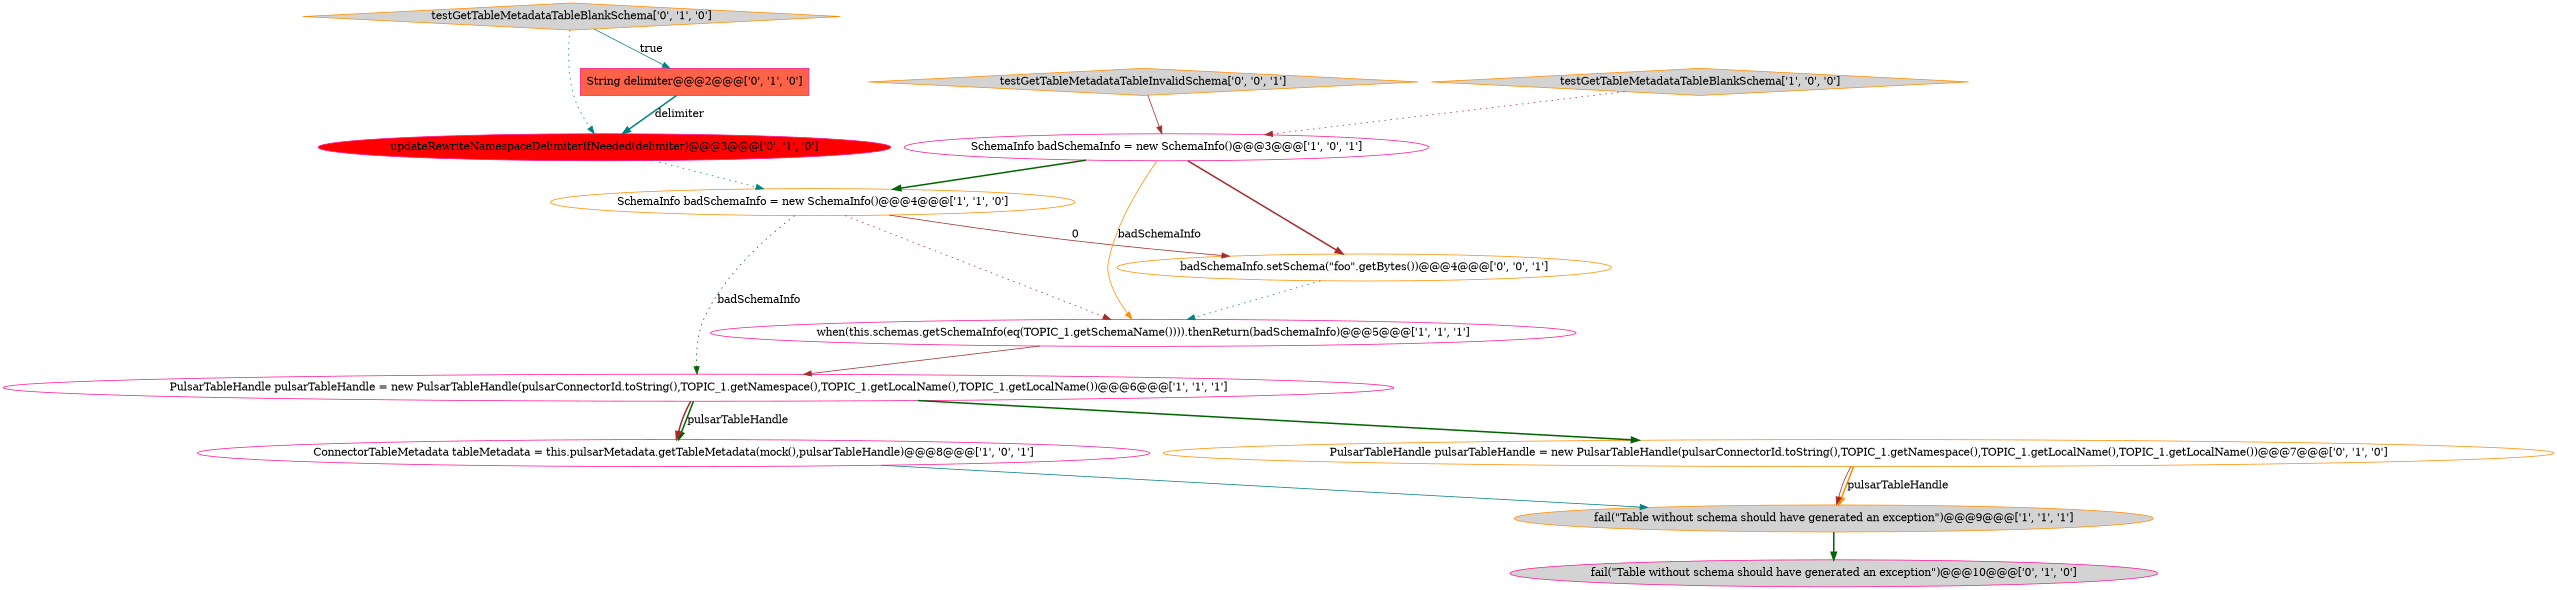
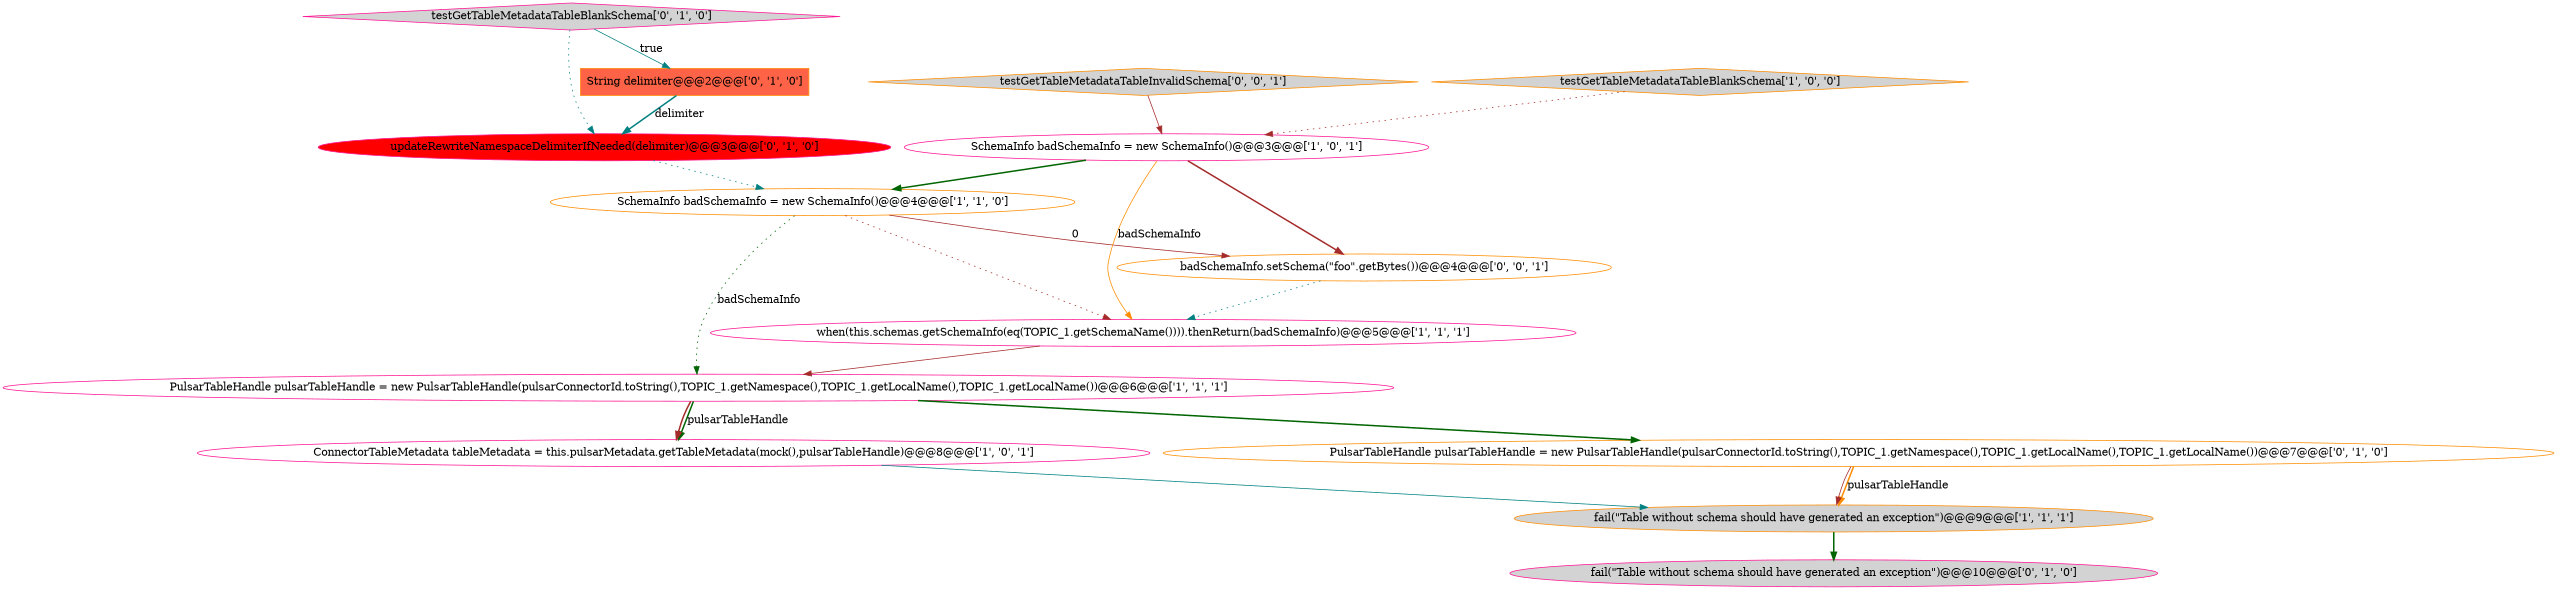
node "testGetTableMetadataTableBlankSchema['0', '1', '0']": color darkorange -> deeppink
node "String delimiter@@@2@@@['0', '1', '0']": color deeppink -> darkorange
